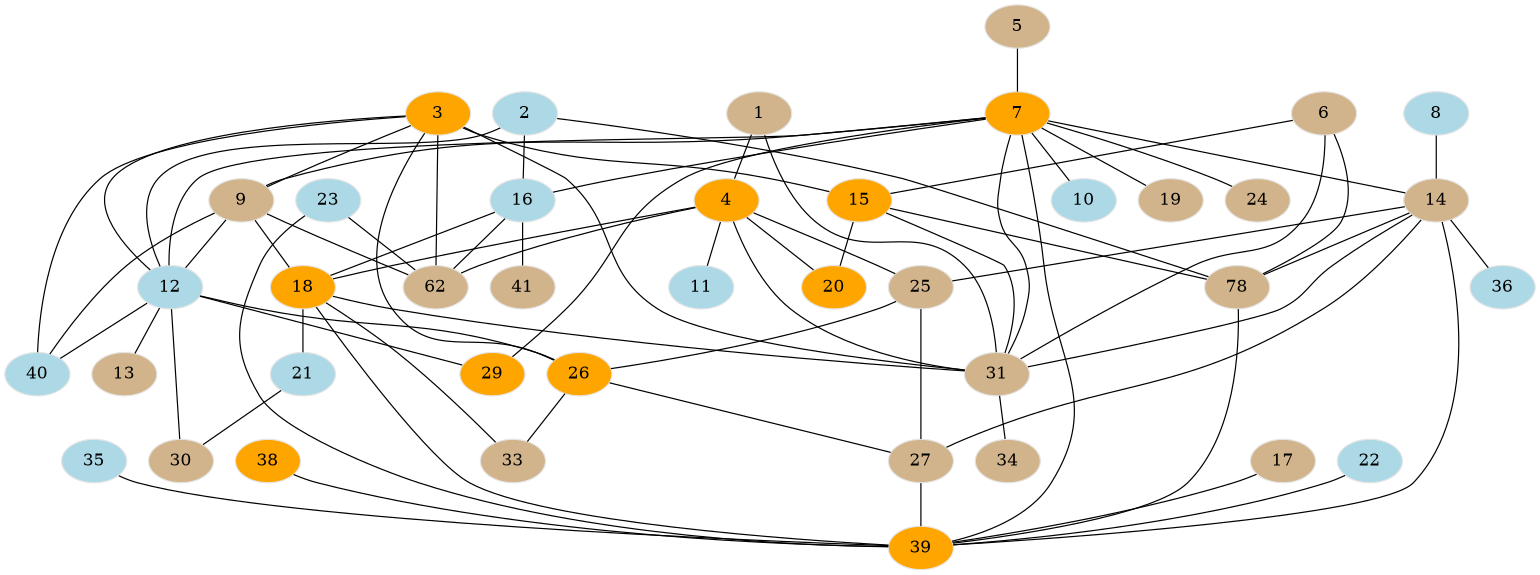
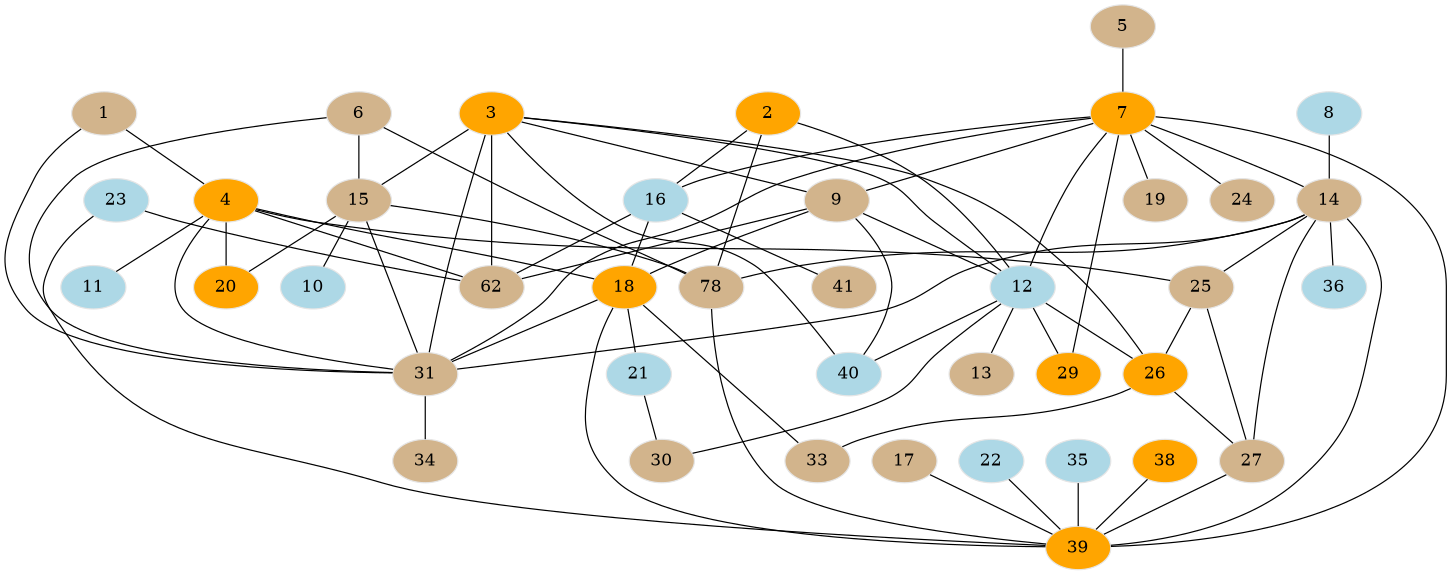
node "2": fillcolor lightblue -> orange
edge "7" -- "10": now "15" -- "10"
node "15": fillcolor orange -> tan
